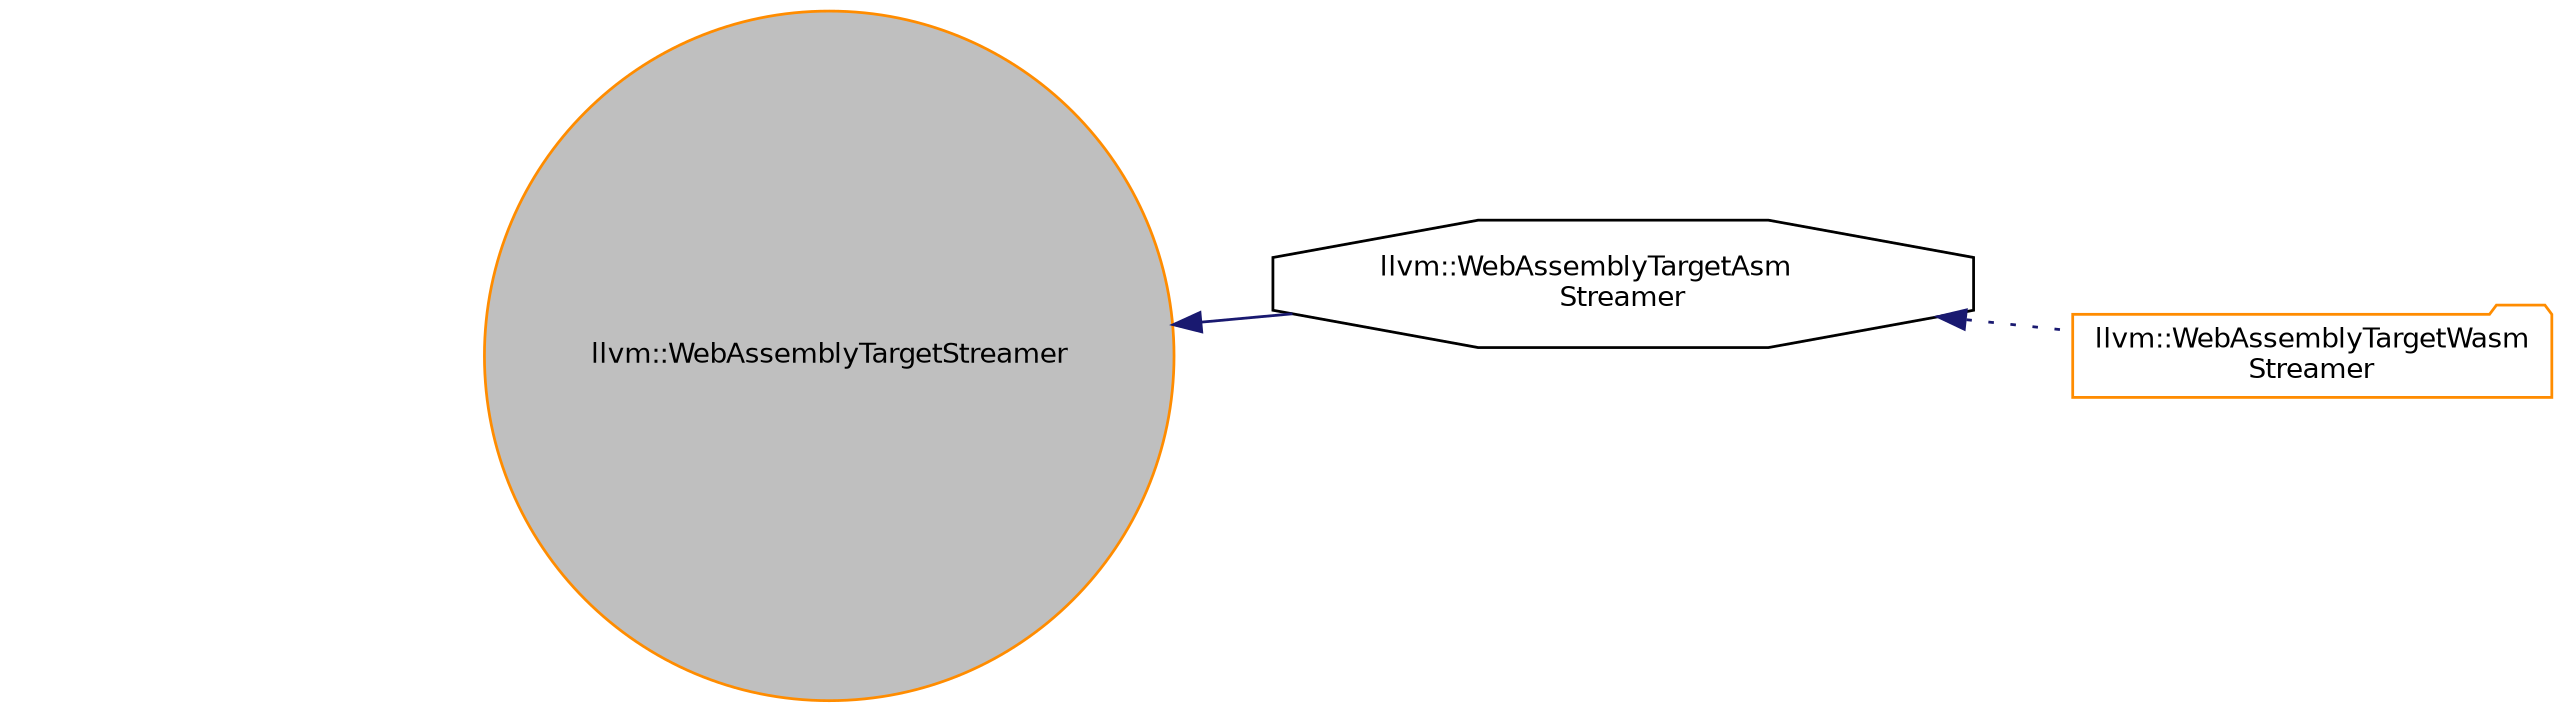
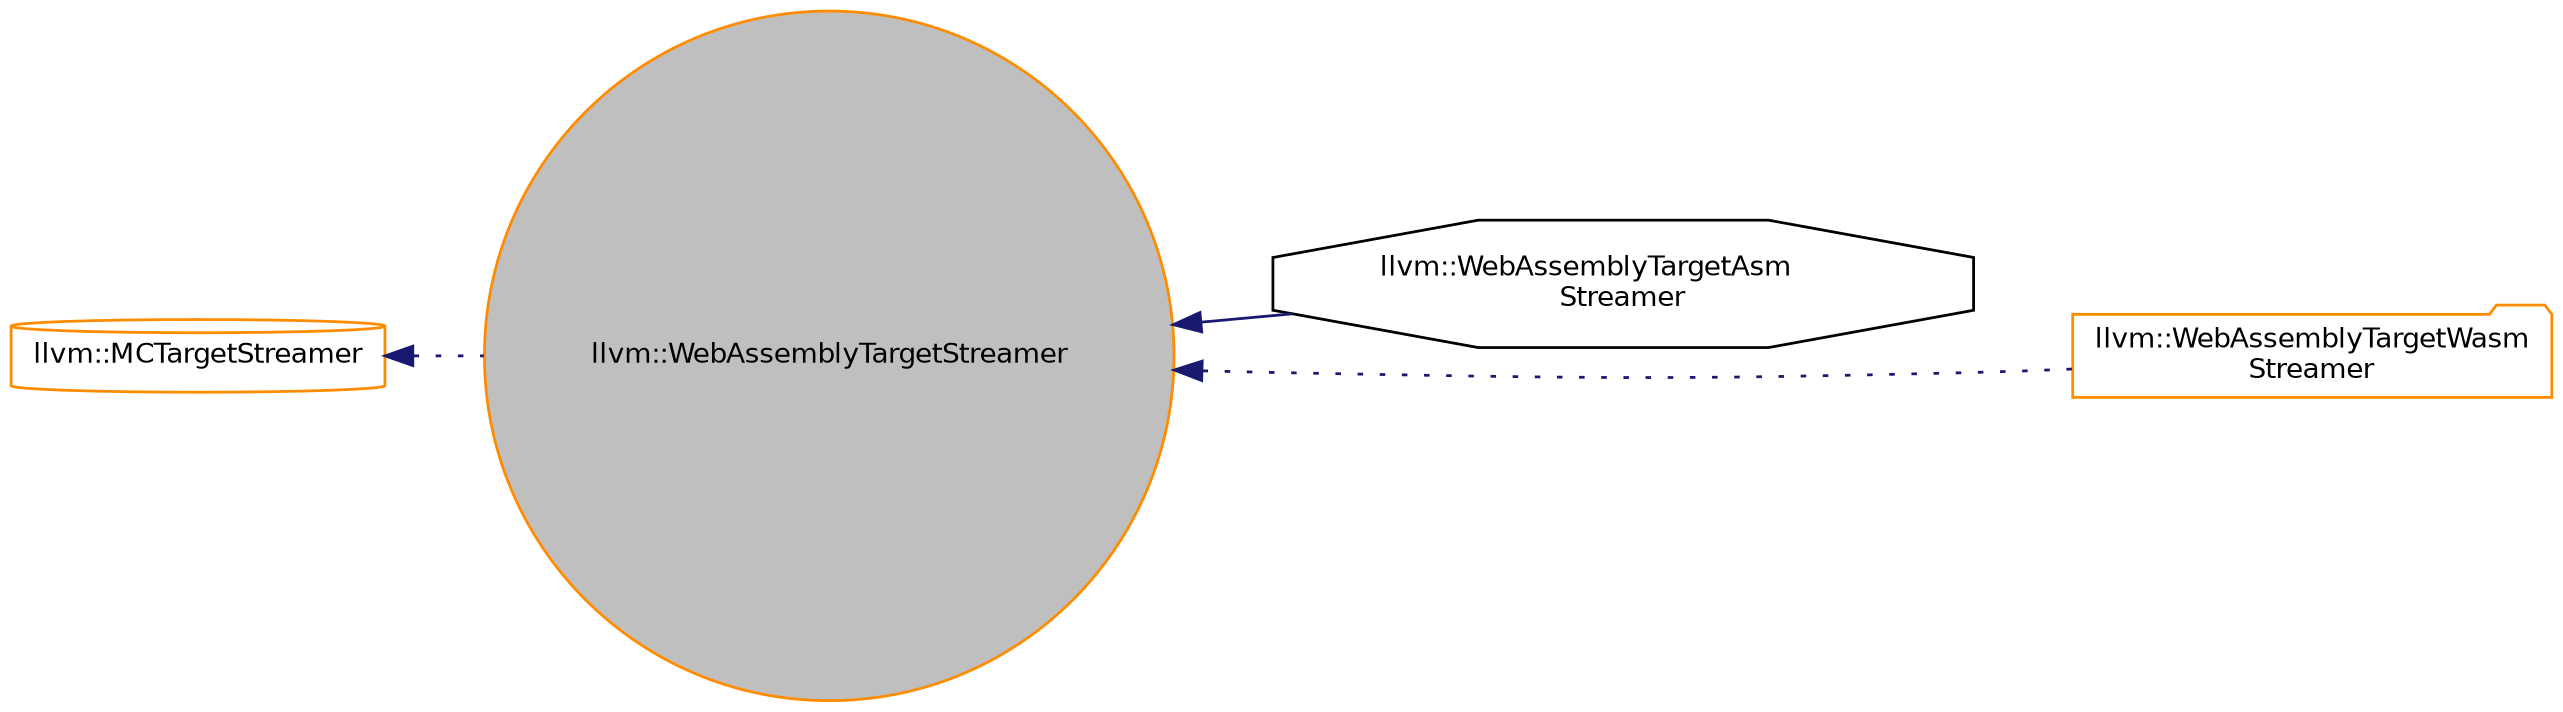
edge "llvm::WebAssemblyTargetWasm Streamer" -> "llvm::WebAssemblyTargetAsm Streamer": now "llvm::WebAssemblyTargetWasm Streamer" -> "llvm::WebAssemblyTargetStreamer"
node "llvm::MCTargetStreamer": added
